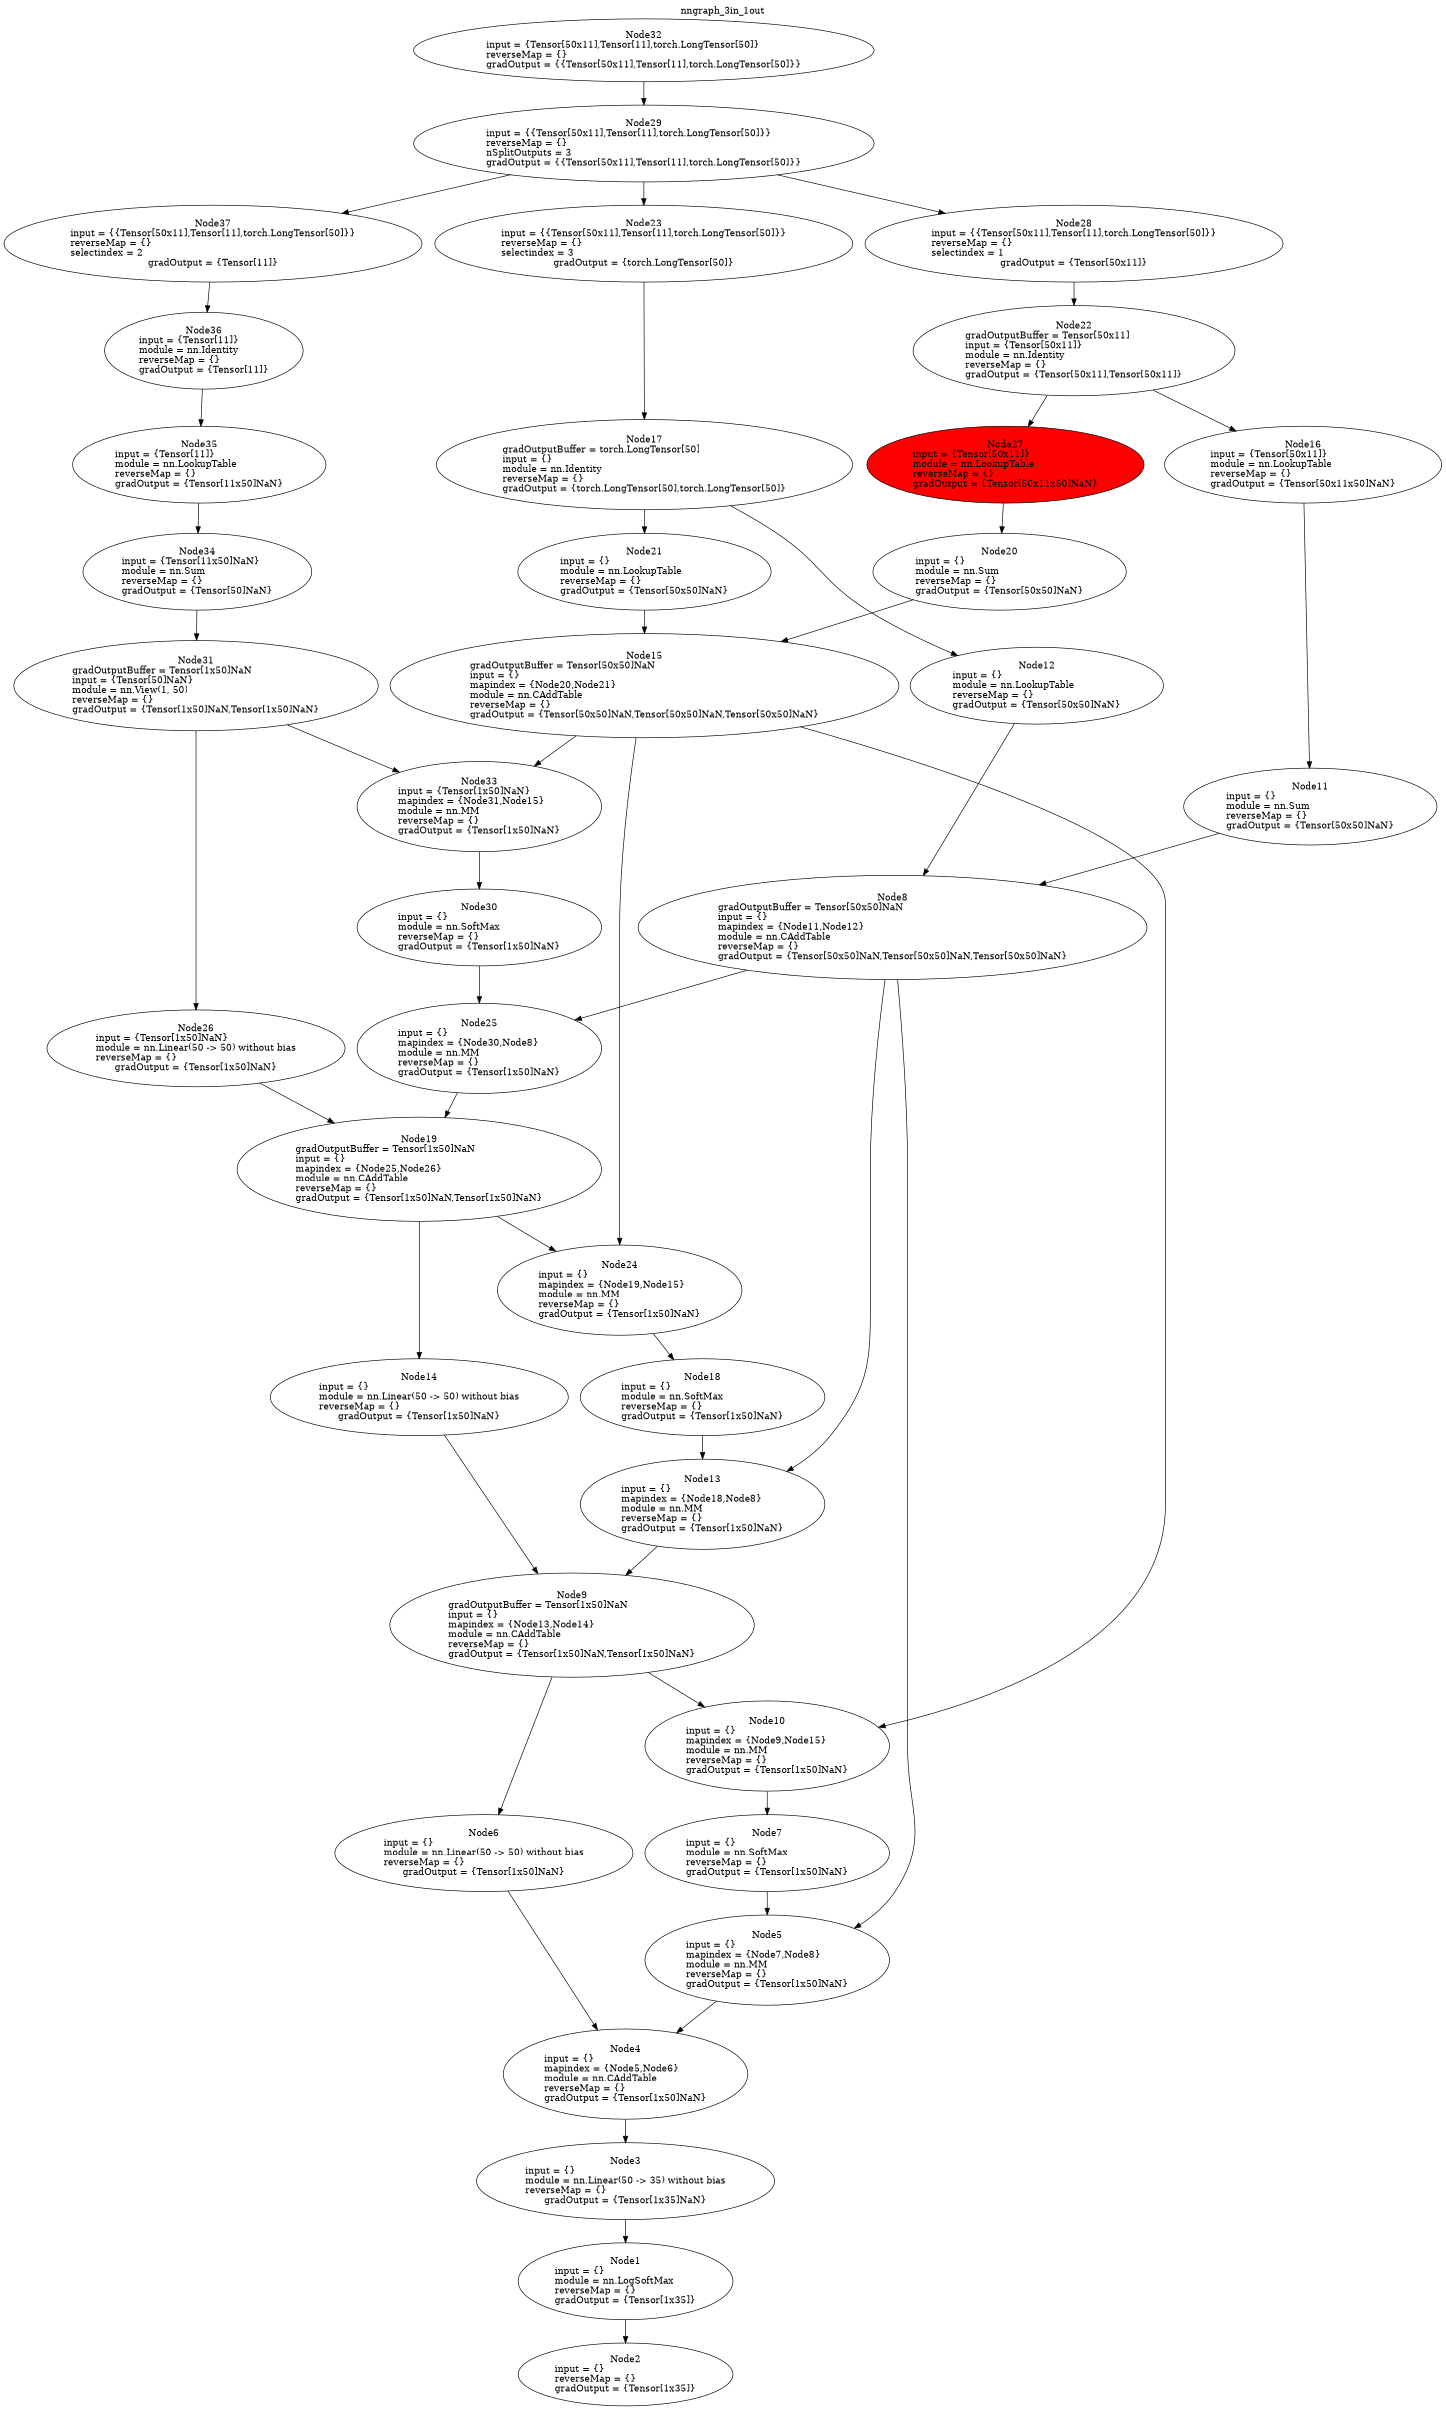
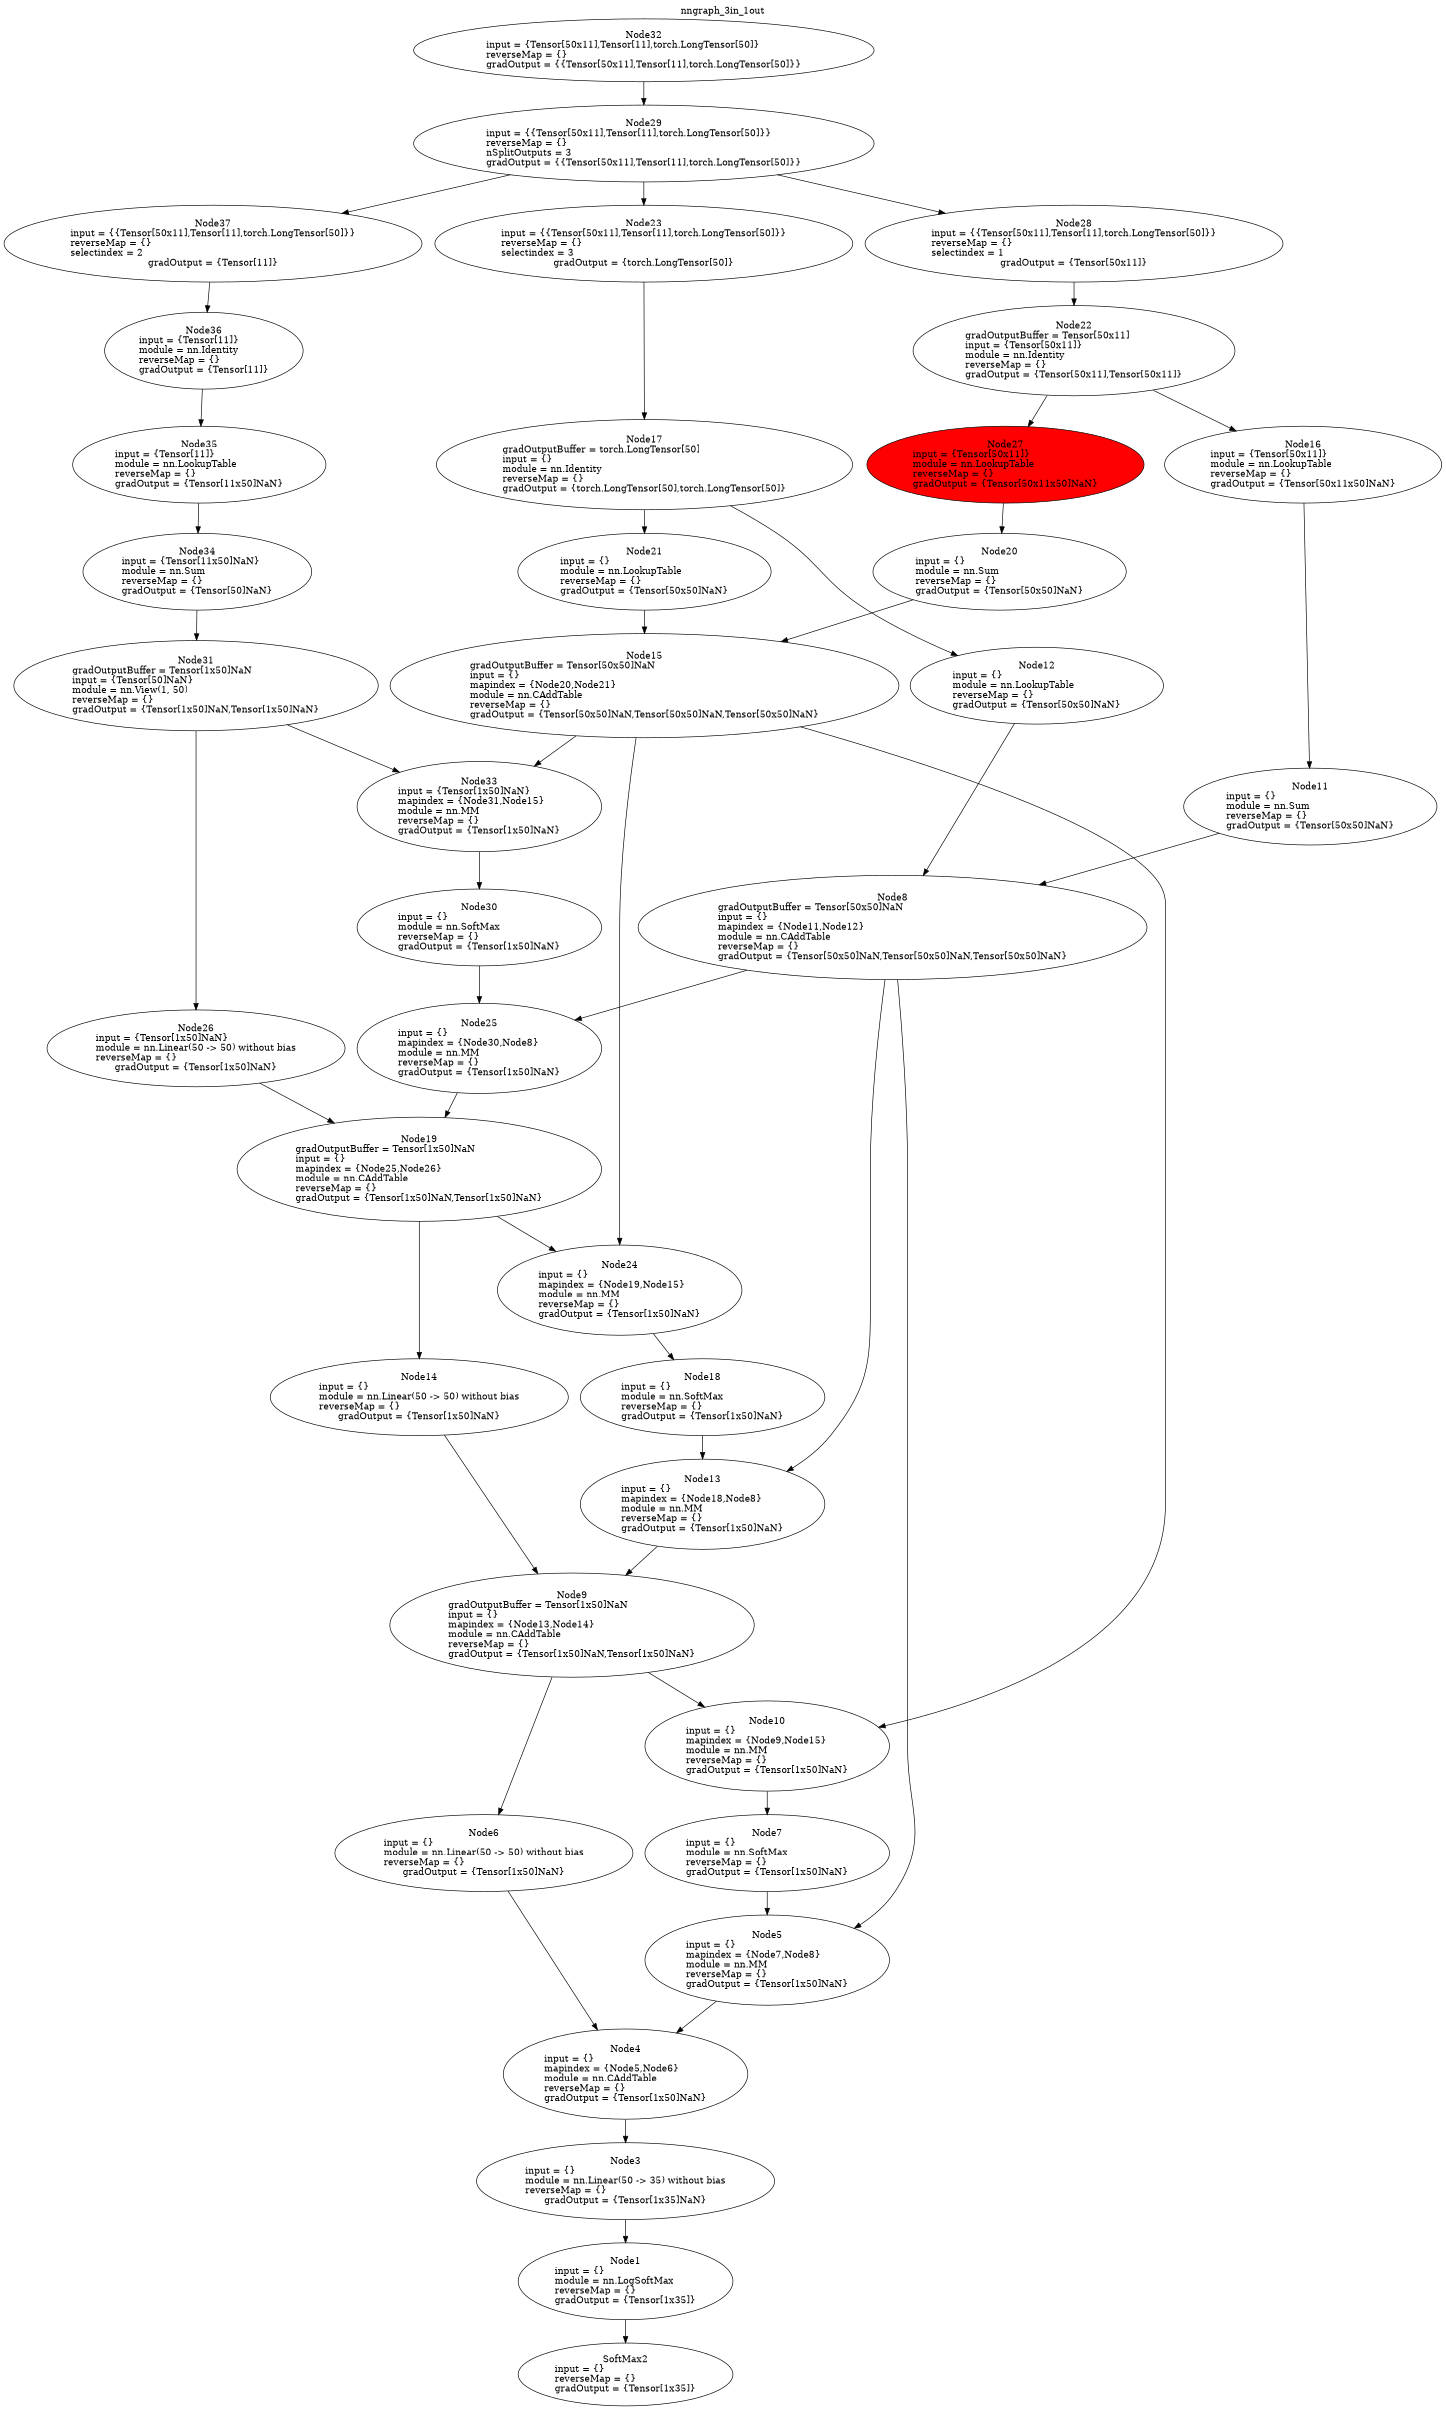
node "Node2 input = {} reverseMap = {} gradOutput = {Tensor[1x35]}": label "Node2 input = {} reverseMap = {} gradOutput = {Tensor[1x35]}" -> "SoftMax2 input = {} reverseMap = {} gradOutput = {Tensor[1x35]}"
